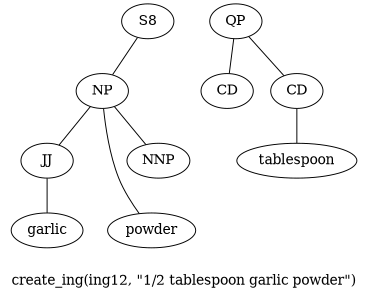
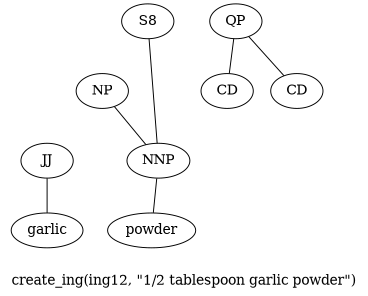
edge "S8" -- "NP": now "S8" -- "NNP"
edge "NP" -- "JJ": removed
node "tablespoon": removed
edge "NP" -- "powder": now "NNP" -- "powder"
